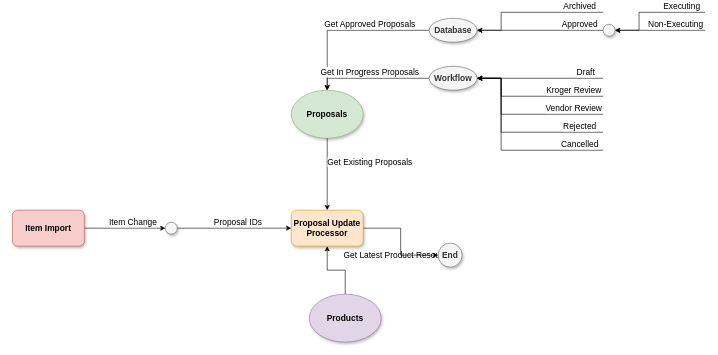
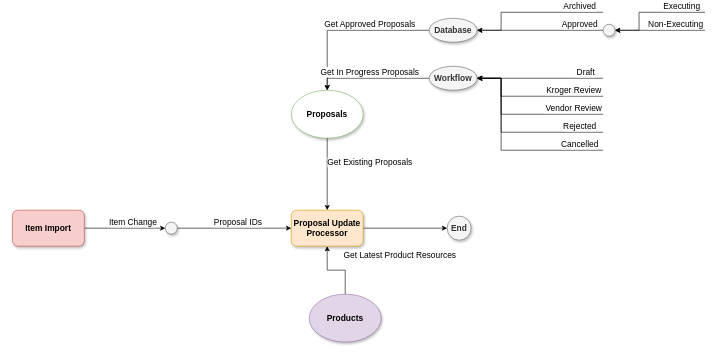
node "Proposals": fillcolor #d5e8d4 -> #ffffff
node "End": moved (450, 255) -> (459, 228)
